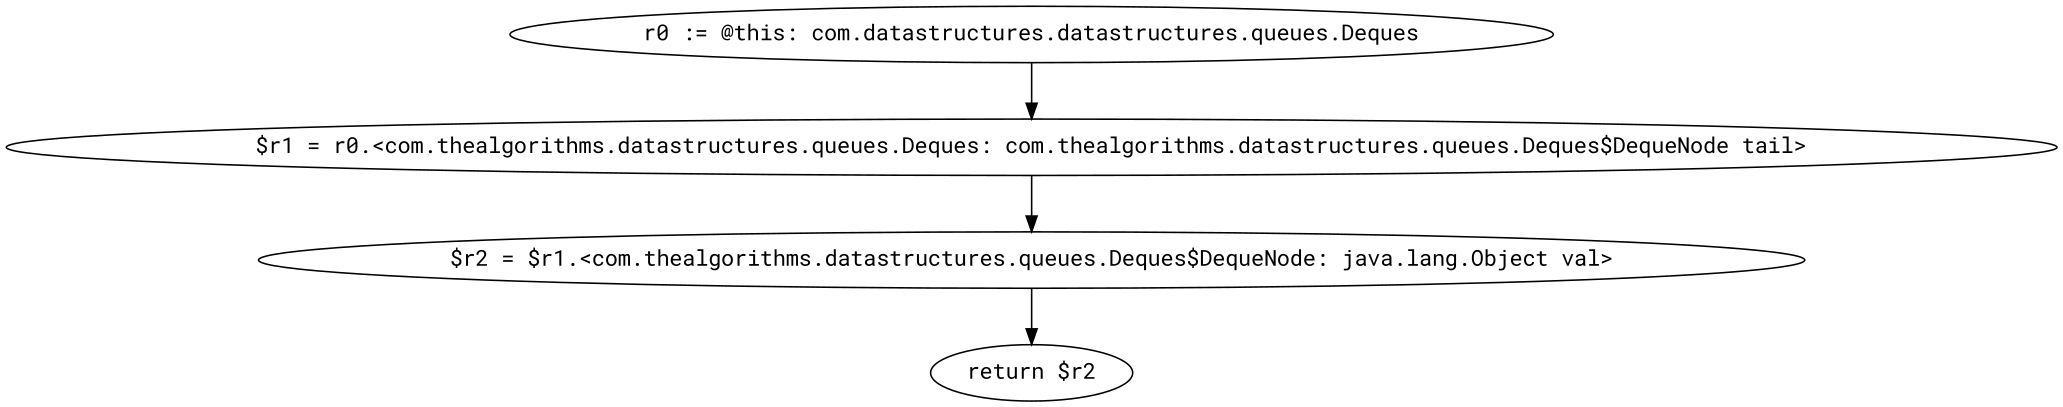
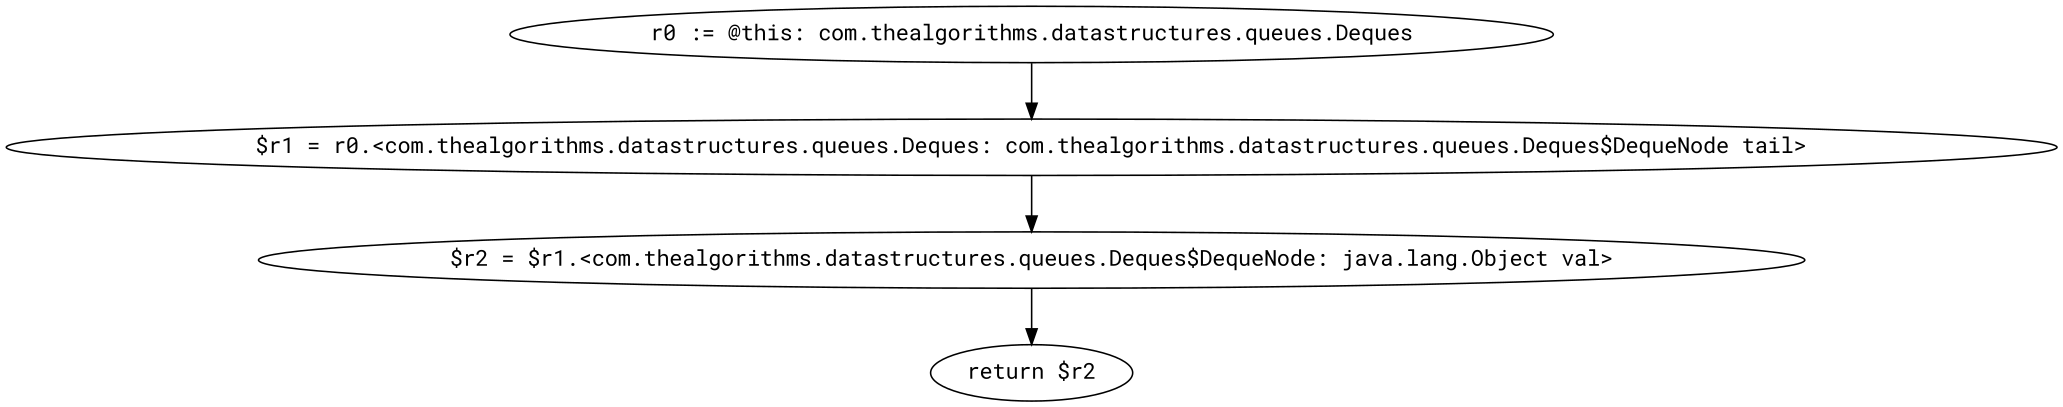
node "r0 := @this: com.datastructures.datastructures.queues.Deques": label "r0 := @this: com.datastructures.datastructures.queues.Deques" -> "r0 := @this: com.thealgorithms.datastructures.queues.Deques"
